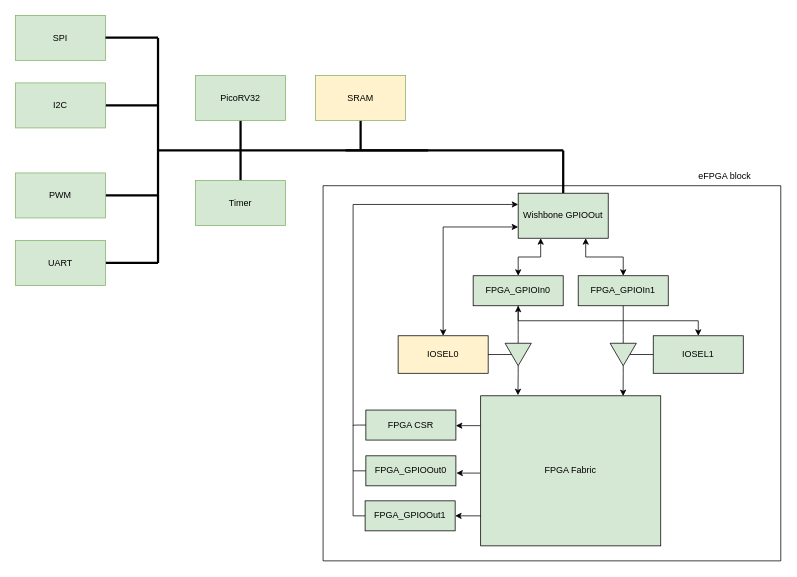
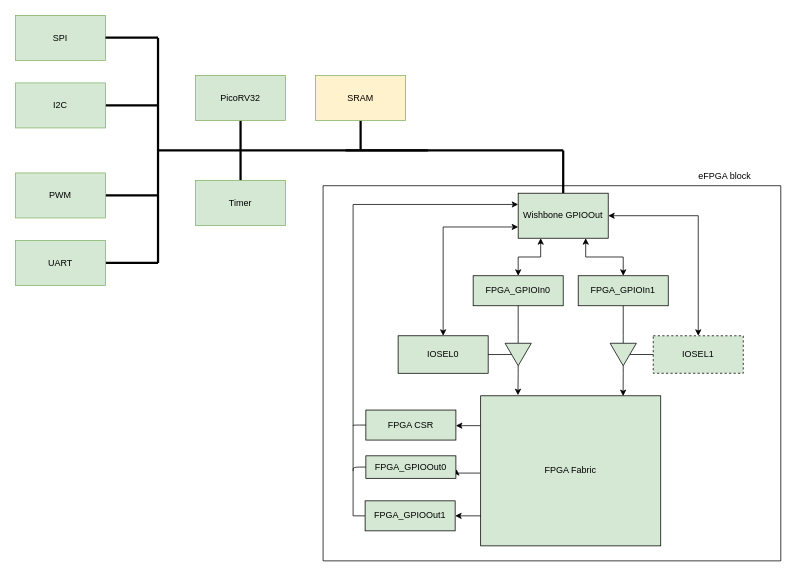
edge "FPGA_GPIOIn0" -- "IOSEL1": now "Wishbone GPIOOut" -- "IOSEL1"
node "IOSEL0": fillcolor #fff2cc -> #d5e8d4
node "IOSEL1": style solid -> dashed
node "FPGA_GPIOOut0": size 90x30 -> 90x23
